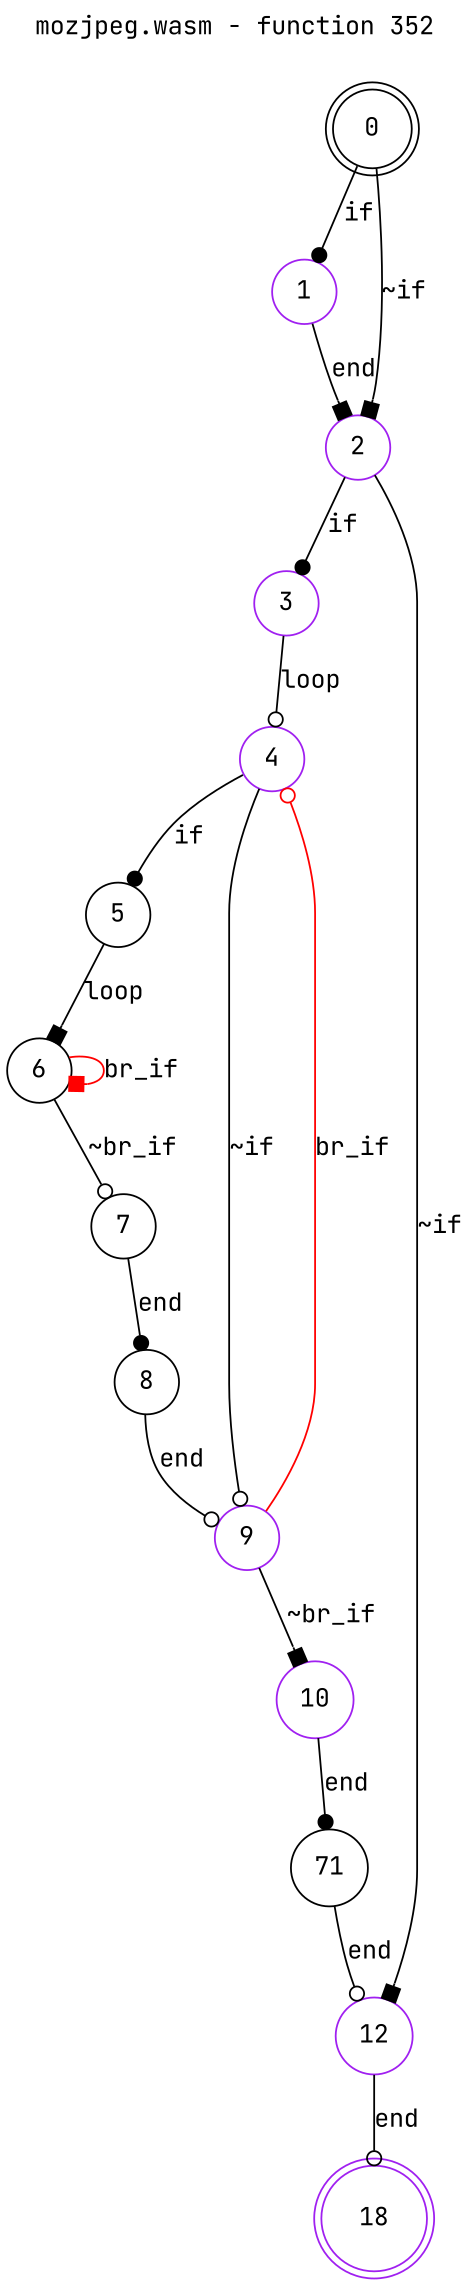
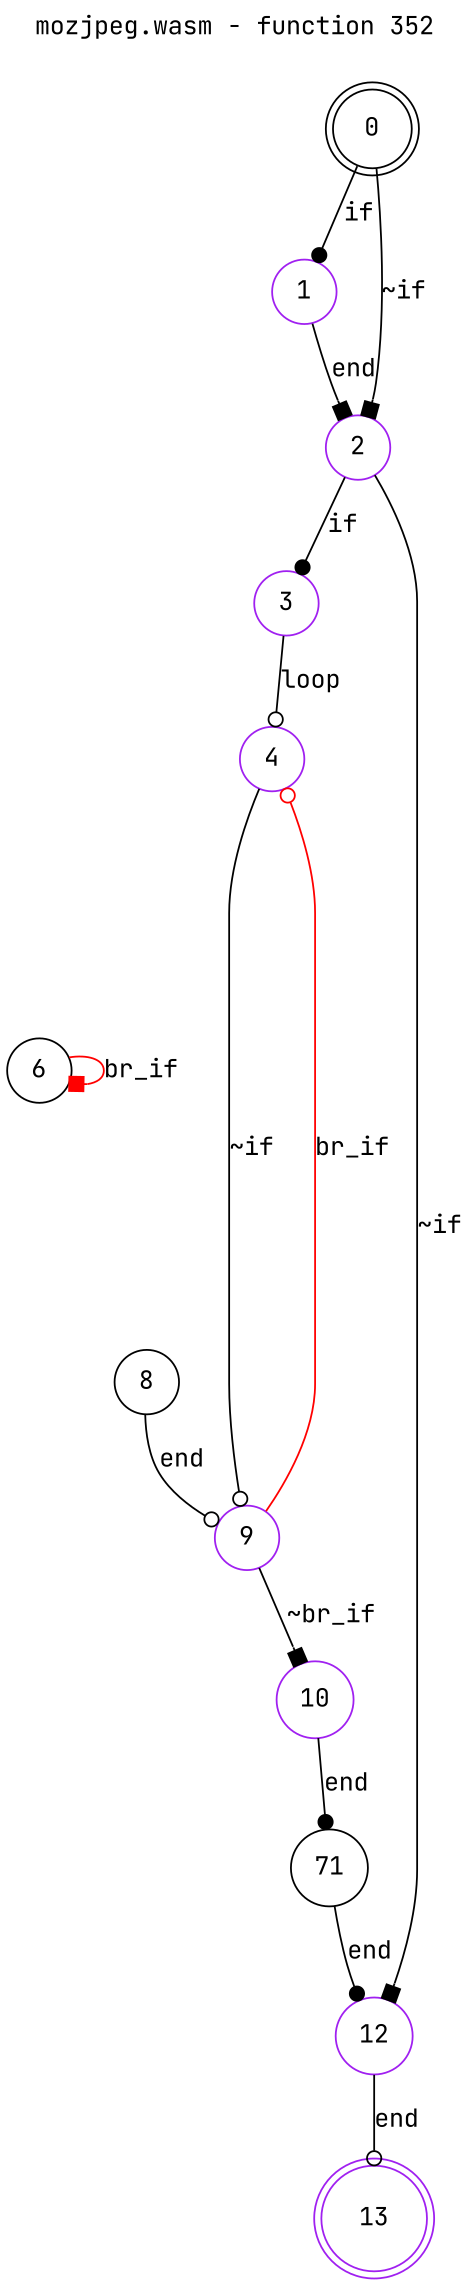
node "5": removed
node "7": removed
edge "71" -> "12": arrowhead odot -> dot
node "18": label "18" -> "13"
